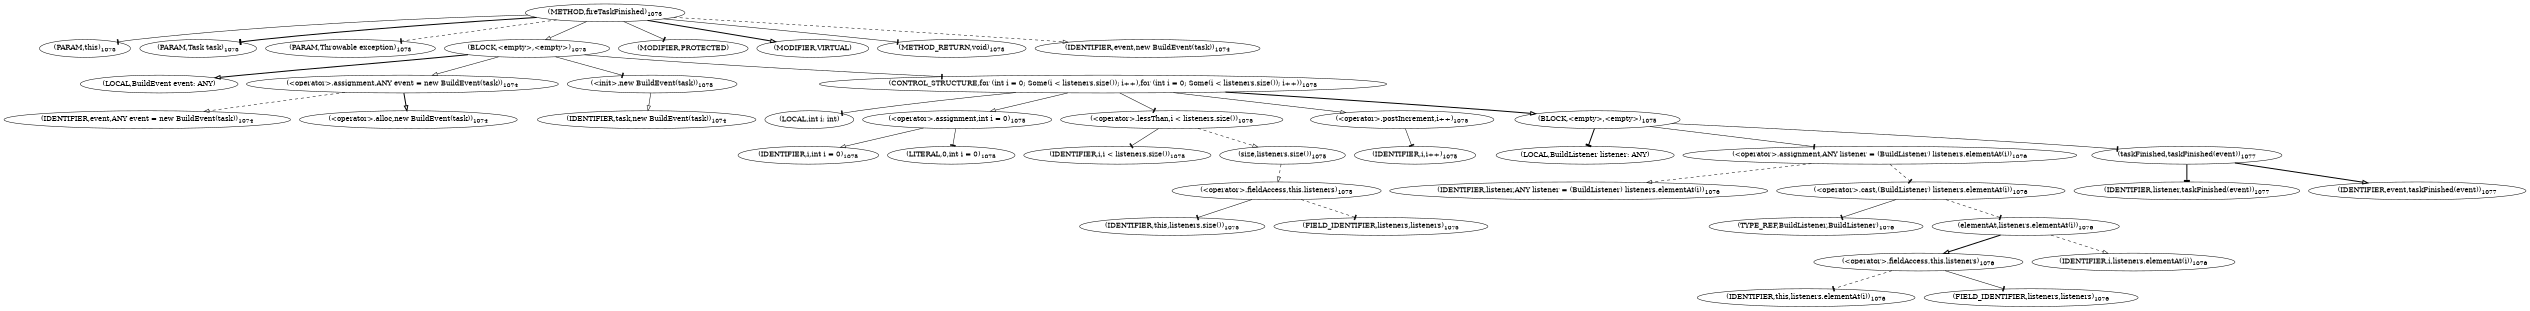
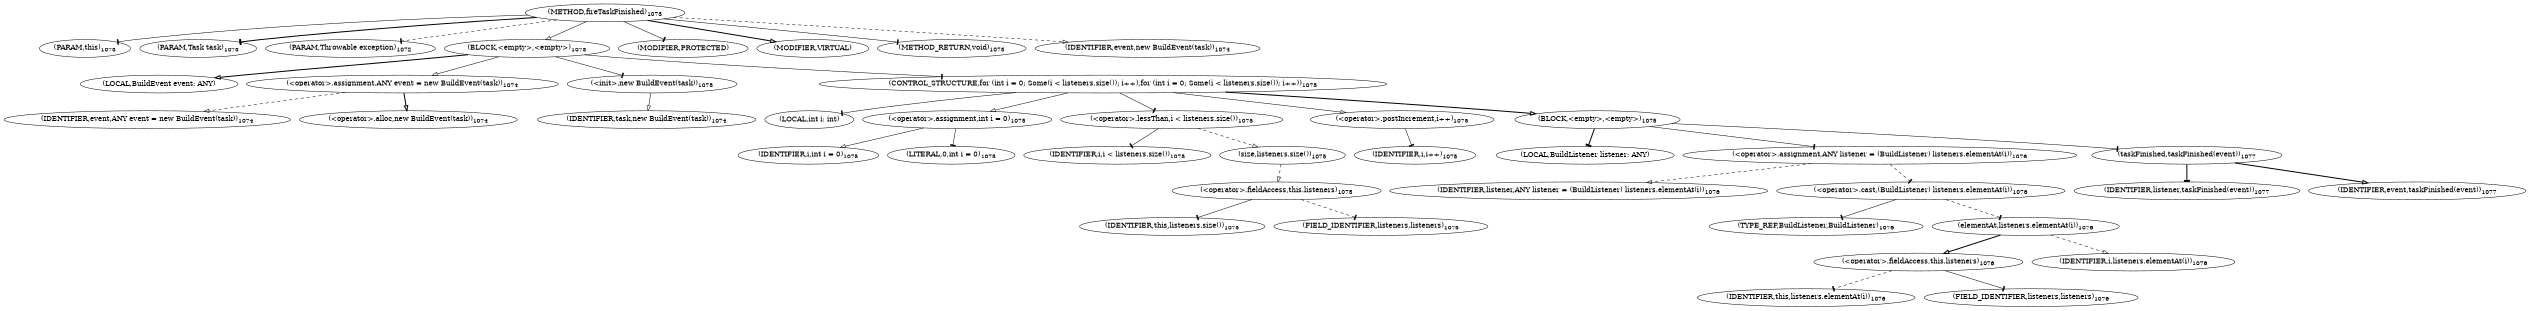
node "(PARAM,Throwable exception)": text "1073" -> "1072"
